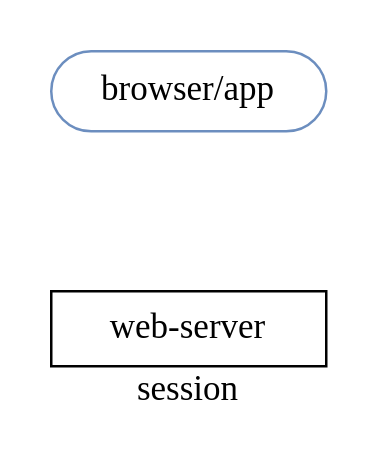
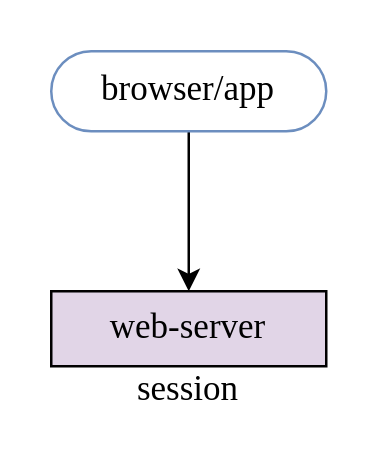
edge "browser/app" -> "web-server": added
node "web-server": fillcolor #ffffff -> #e1d5e7
